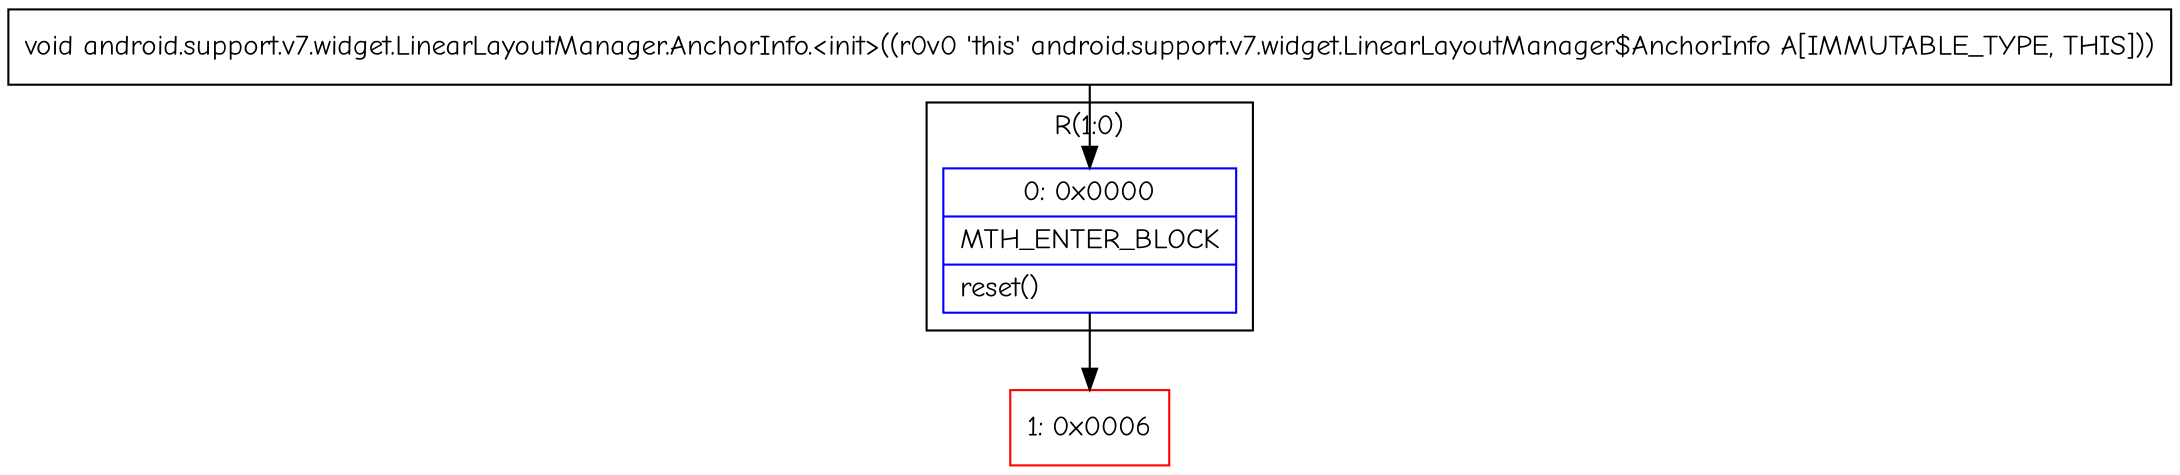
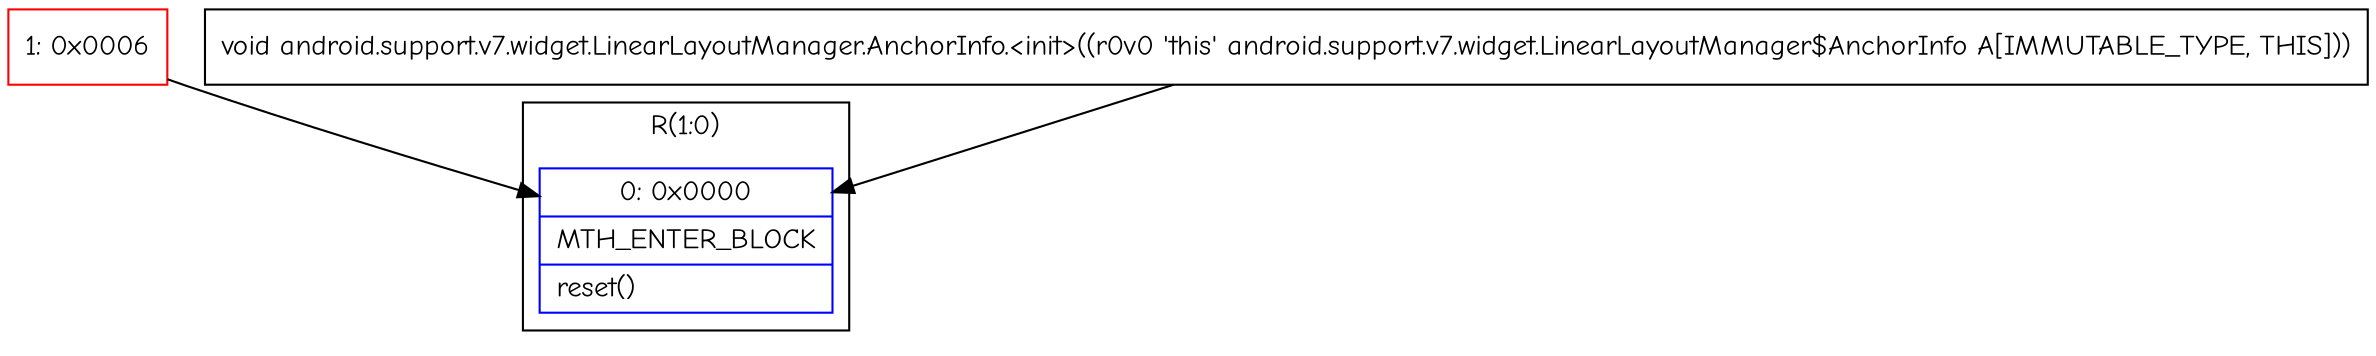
edge "0: 0x0000" -> "1: 0x0006": reversed
